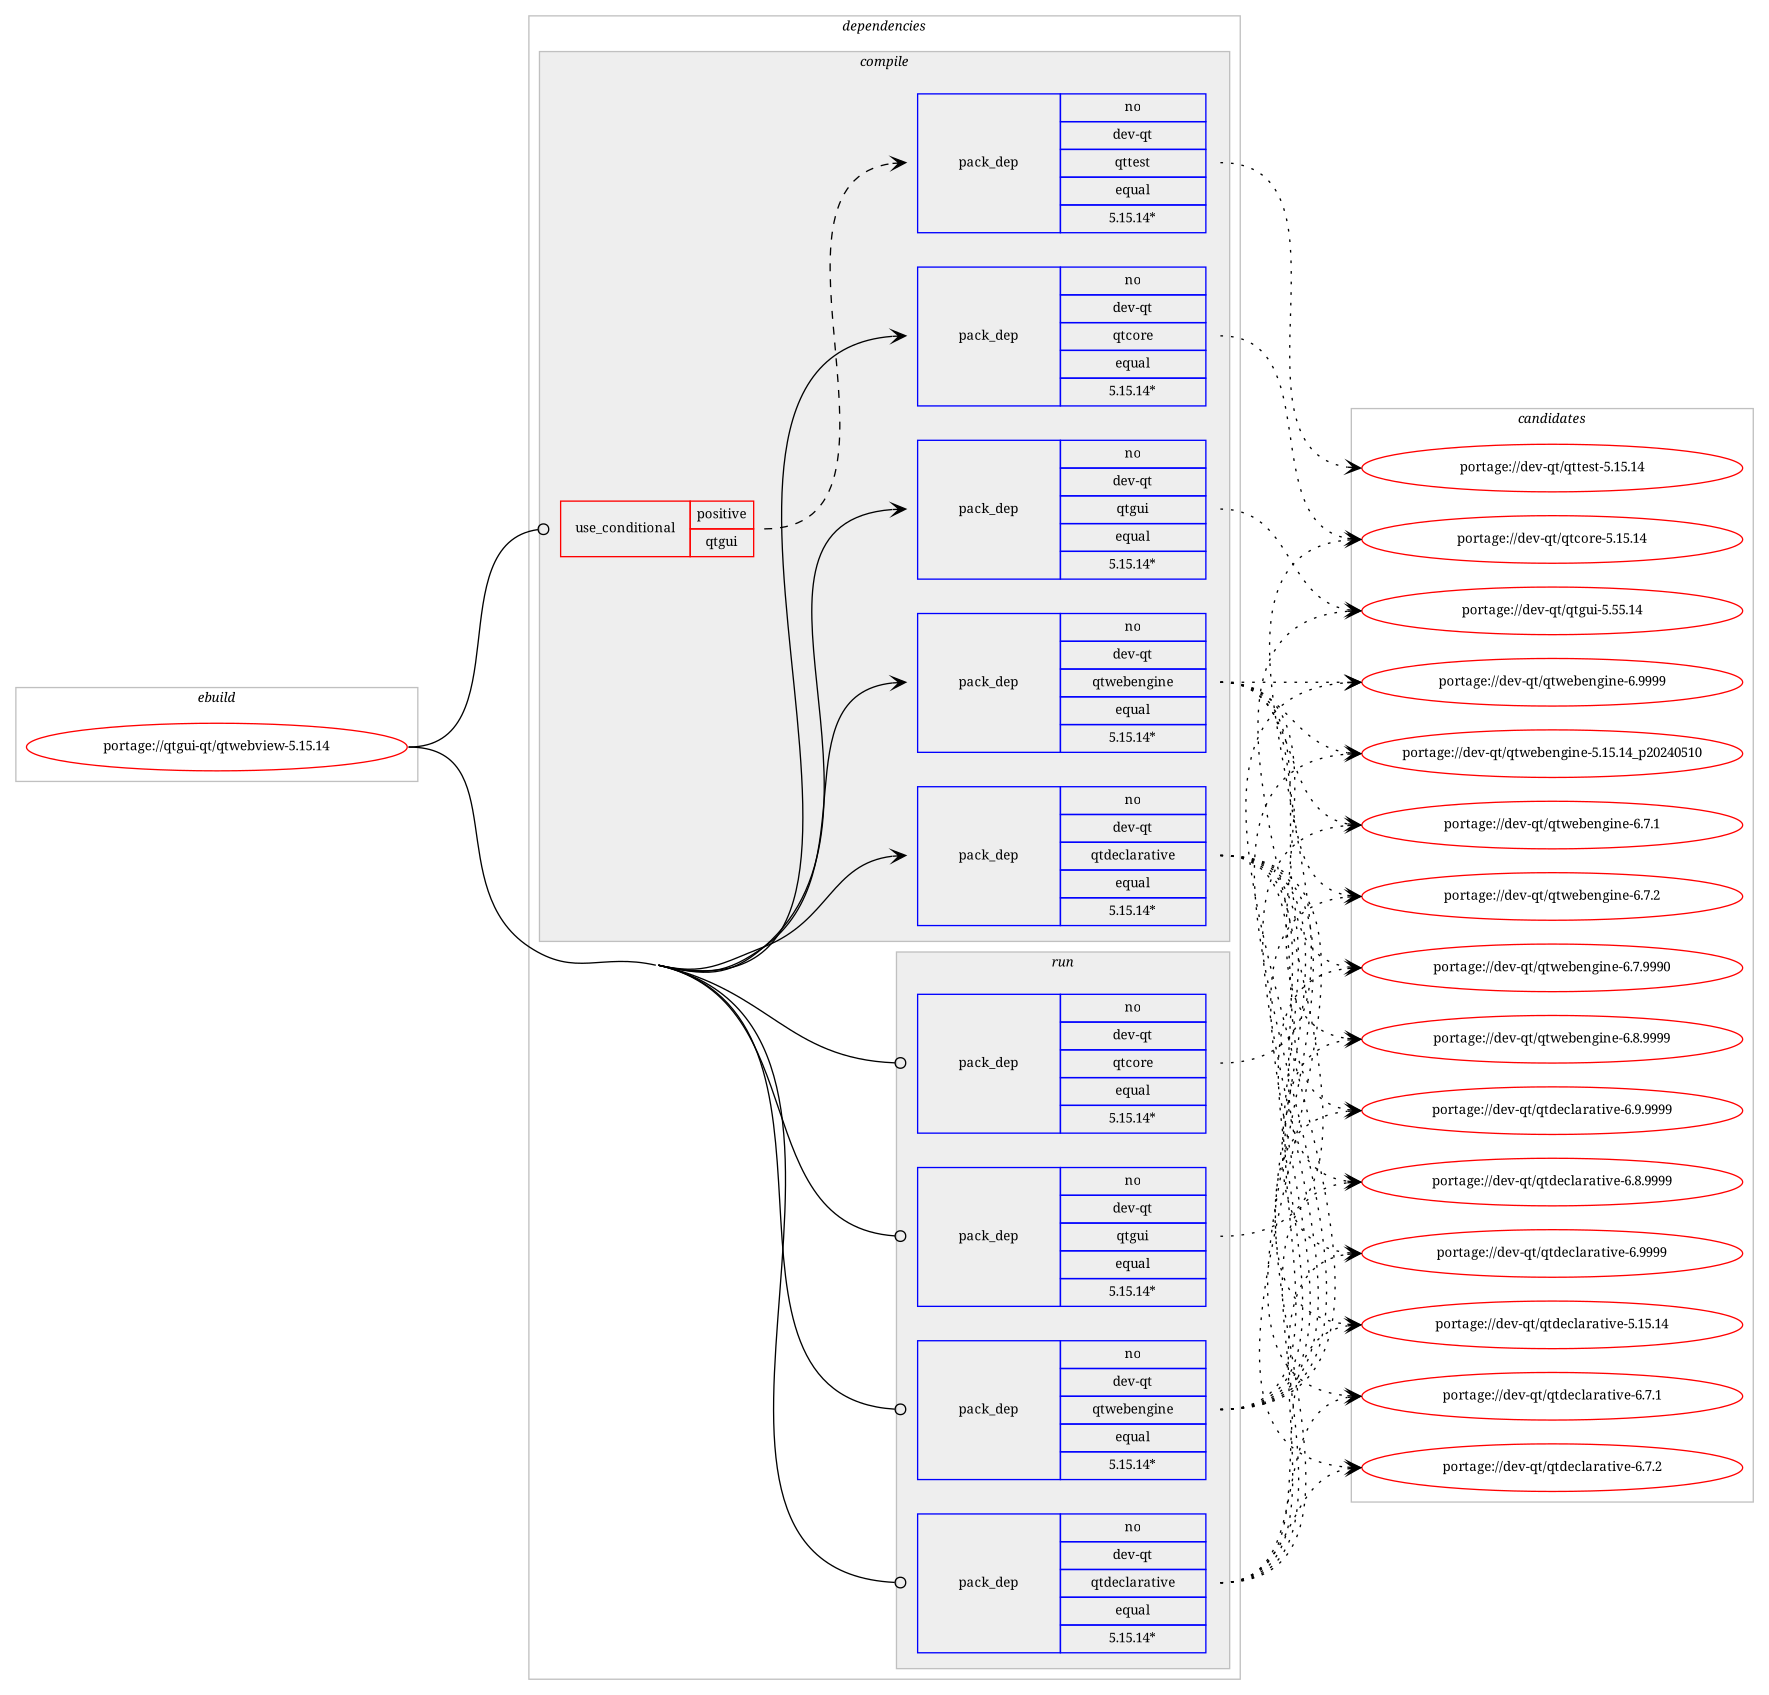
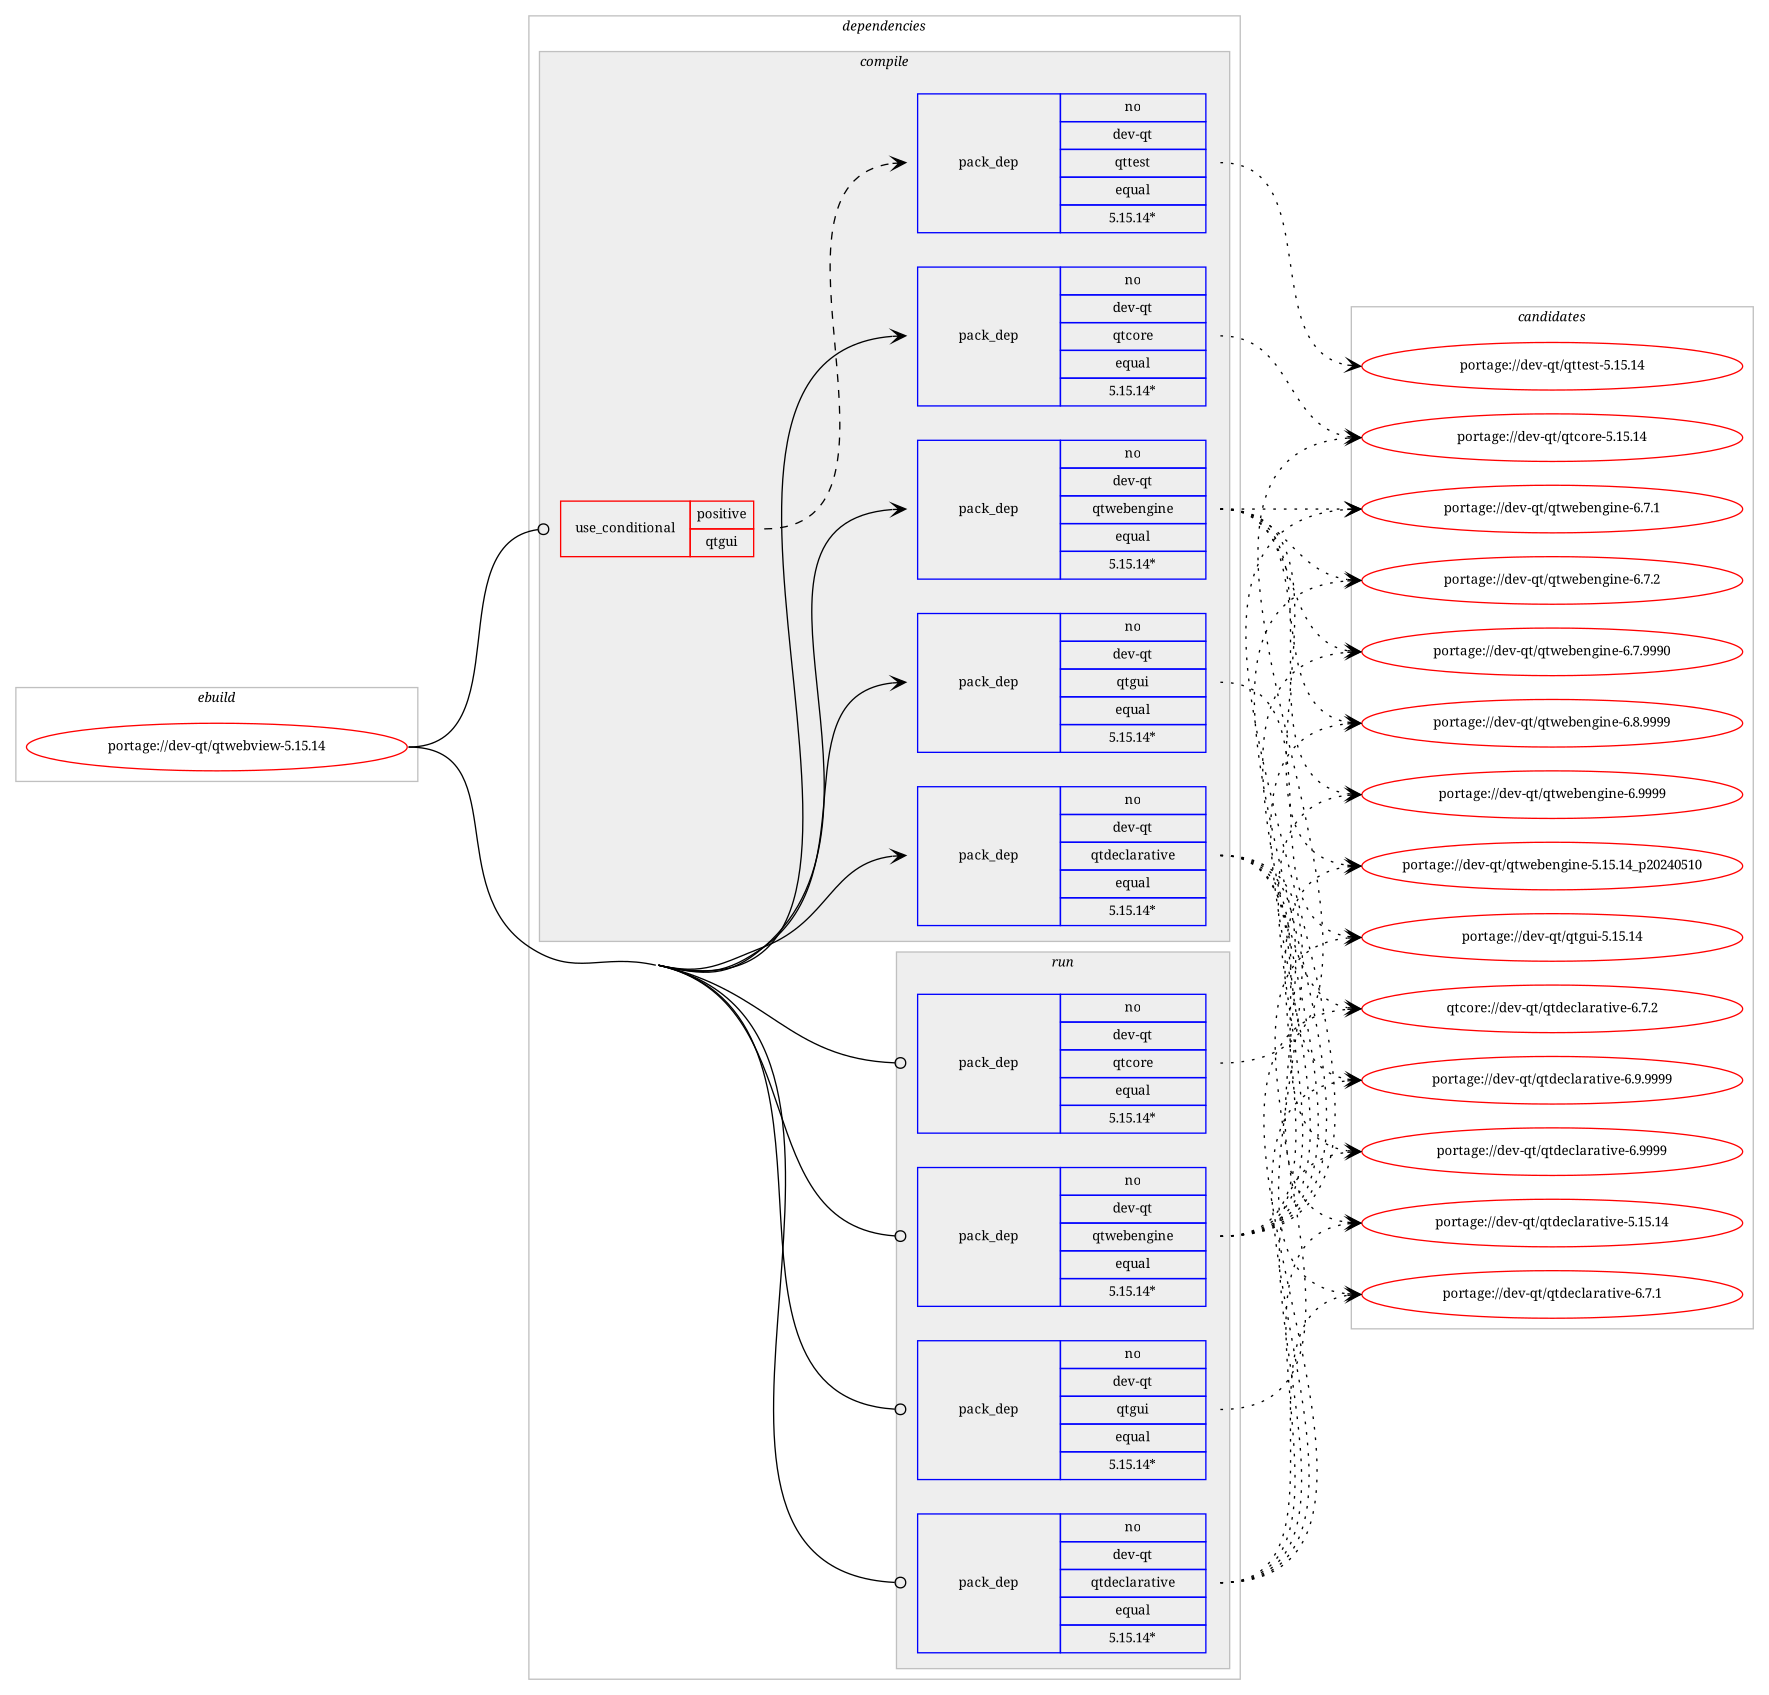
node "portage://dev-qt/qtgui-5.55.14": label "portage://dev-qt/qtgui-5.55.14" -> "portage://dev-qt/qtgui-5.15.14"
node "portage://qtgui-qt/qtwebview-5.15.14": label "portage://qtgui-qt/qtwebview-5.15.14" -> "portage://dev-qt/qtwebview-5.15.14"
node "portage://dev-qt/qtdeclarative-6.8.9999": removed
node "portage://dev-qt/qtdeclarative-6.7.2": label "portage://dev-qt/qtdeclarative-6.7.2" -> "qtcore://dev-qt/qtdeclarative-6.7.2"
